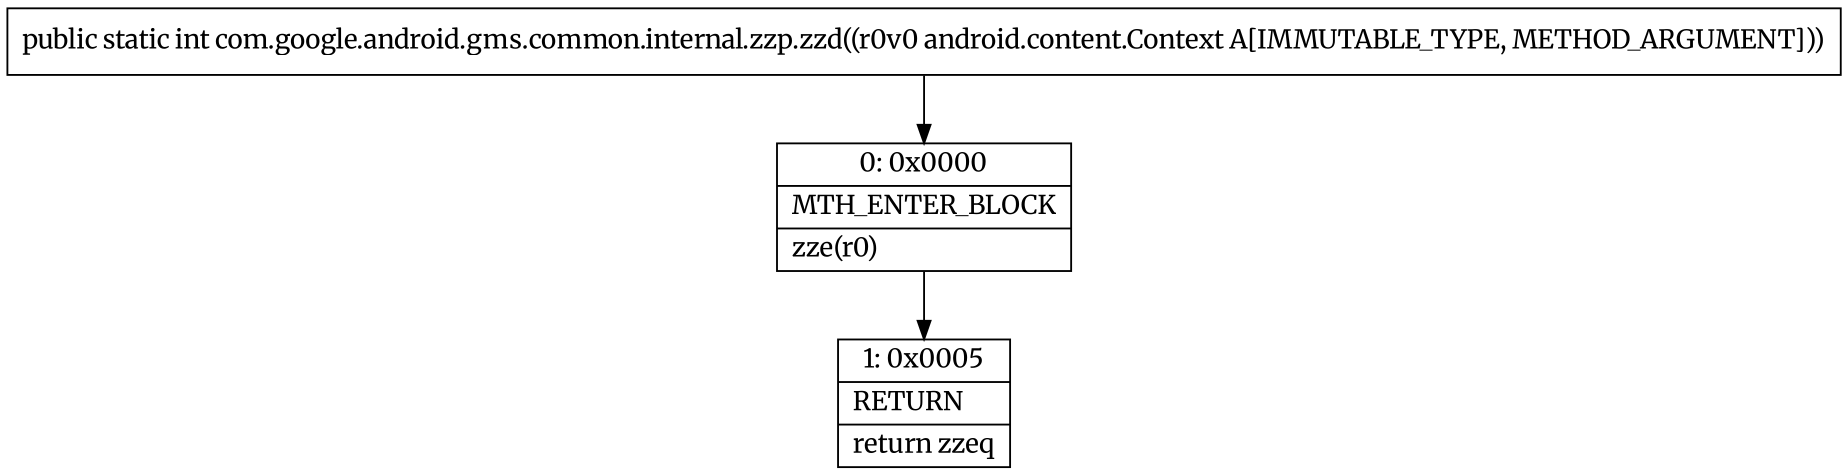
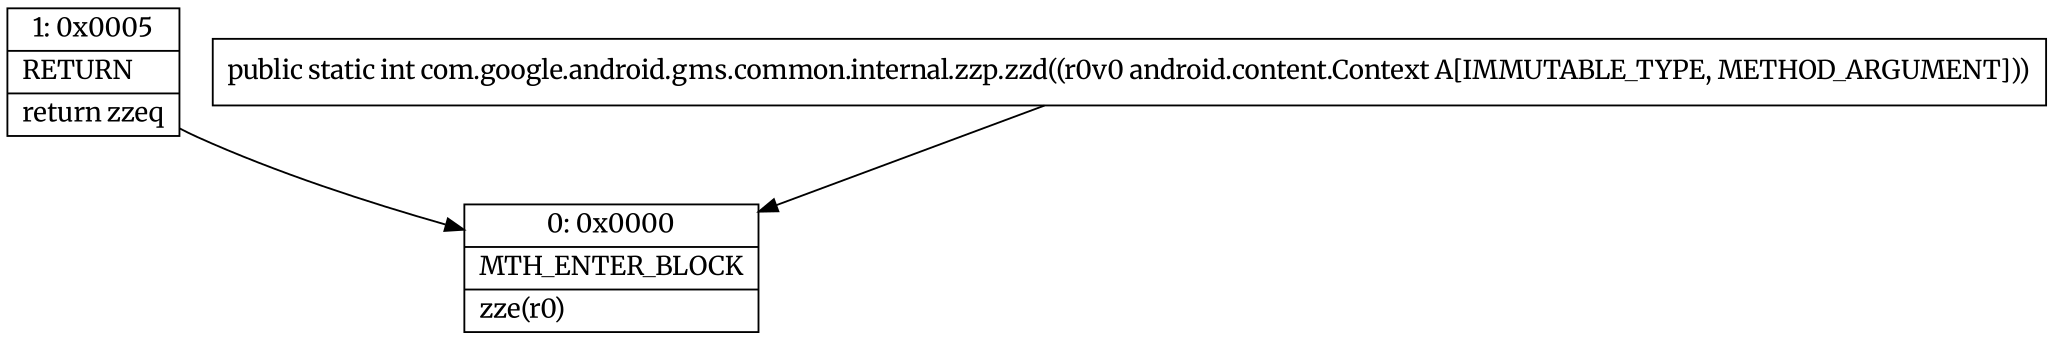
edge "0: 0x0000" -> "1: 0x0005": reversed
